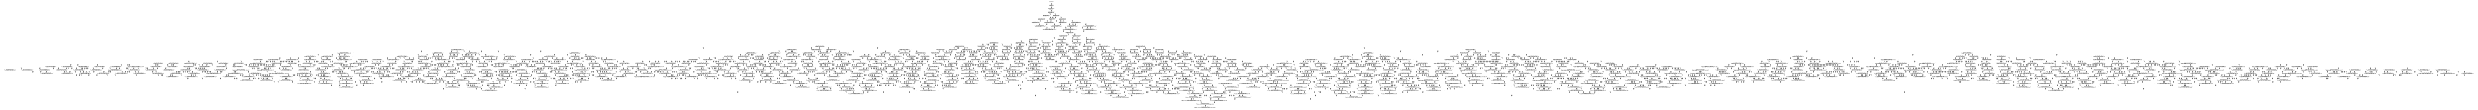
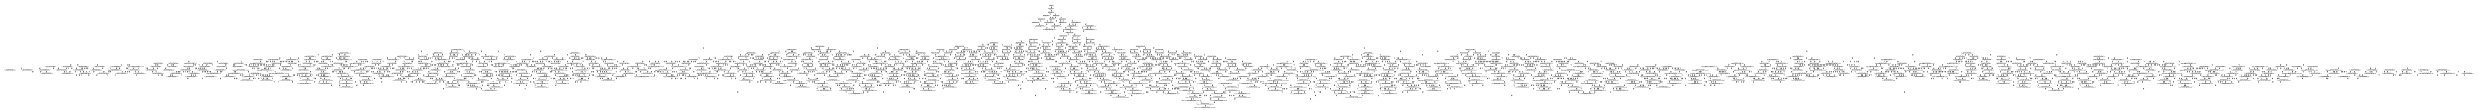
node "S0: [0, 0] [0, 0] [0, 0] [0, 0] {}{}": removed
